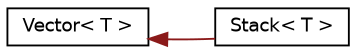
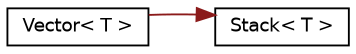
edge "Stack< T >" -> "Vector< T >": reversed
